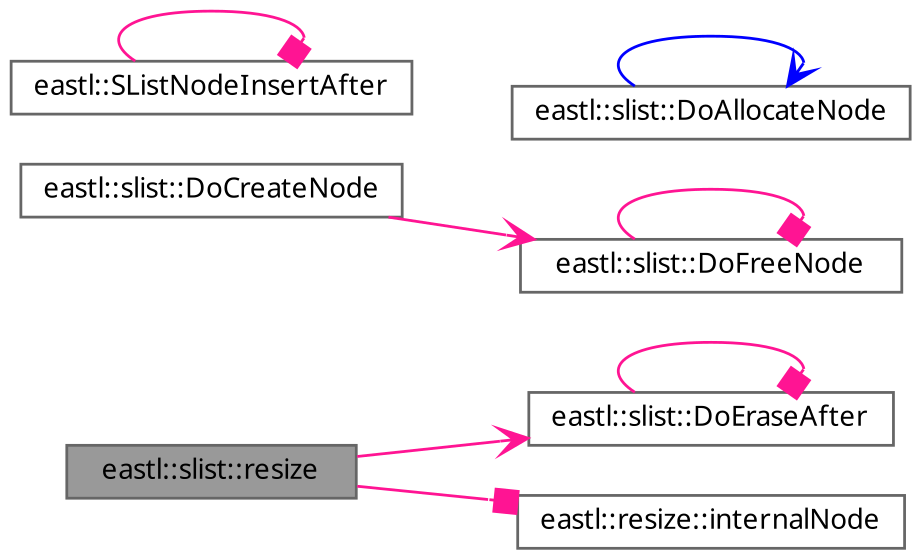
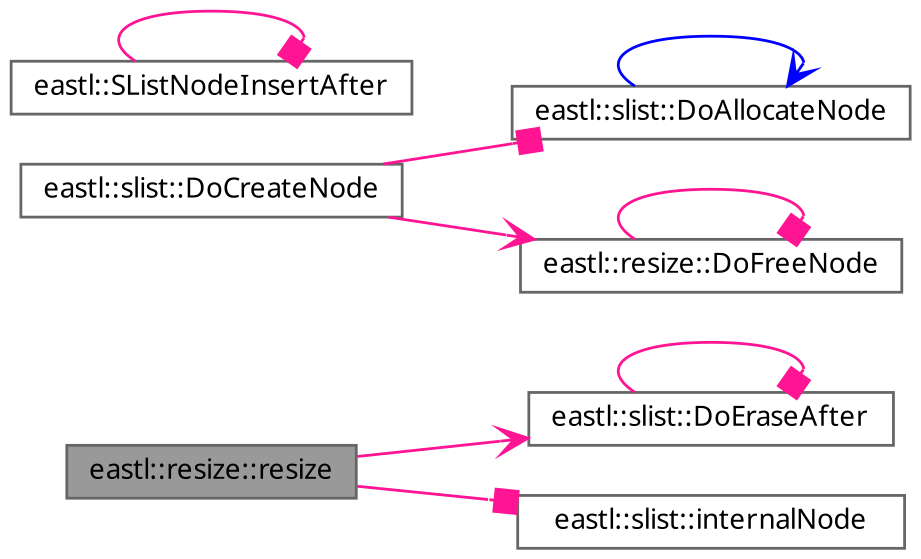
edge "eastl::slist::DoCreateNode" -> "eastl::slist::DoAllocateNode": added
node "eastl::slist::DoFreeNode": label "eastl::slist::DoFreeNode" -> "eastl::resize::DoFreeNode"
node "eastl::slist::resize": label "eastl::slist::resize" -> "eastl::resize::resize"
node "eastl::resize::internalNode": label "eastl::resize::internalNode" -> "eastl::slist::internalNode"
